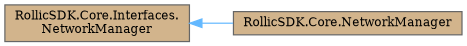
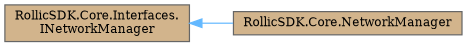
node "RollicSDK.Core.Interfaces. NetworkManager": label "RollicSDK.Core.Interfaces. NetworkManager" -> "RollicSDK.Core.Interfaces. INetworkManager"
